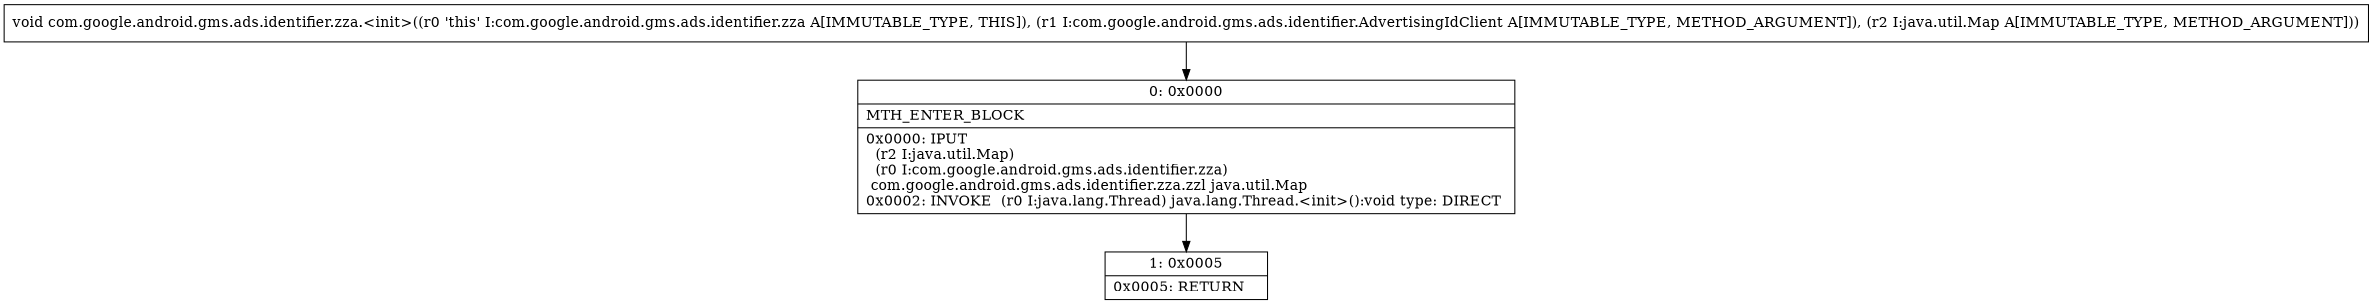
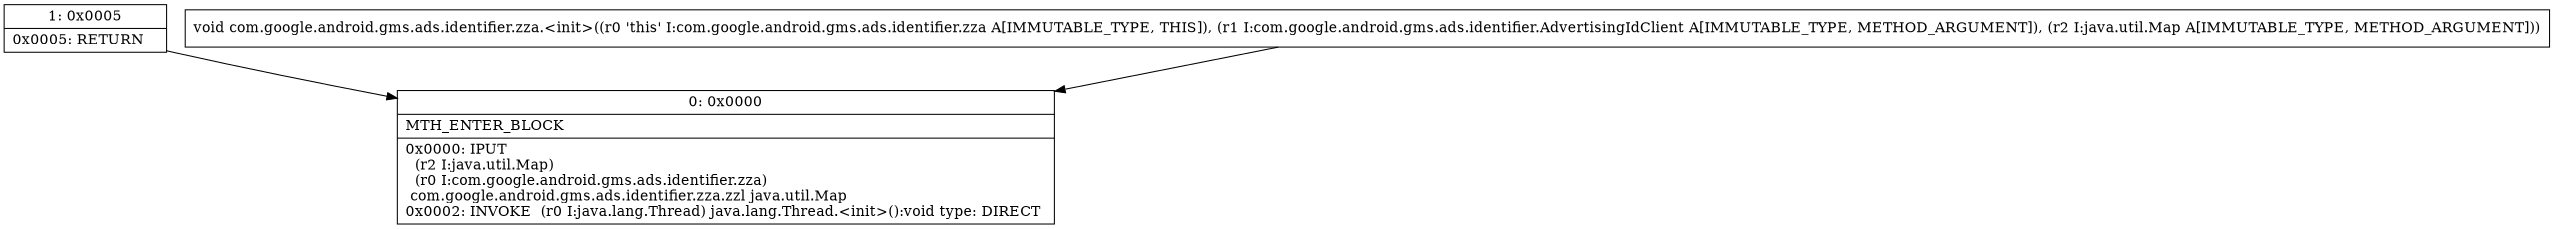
edge "0: 0x0000" -> "1: 0x0005": reversed
